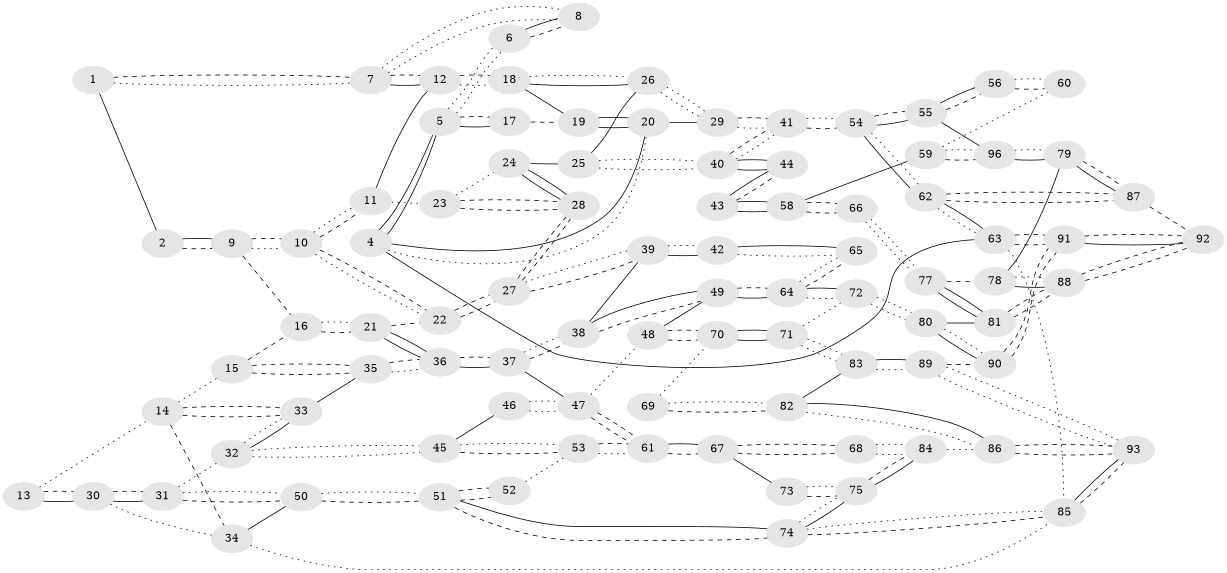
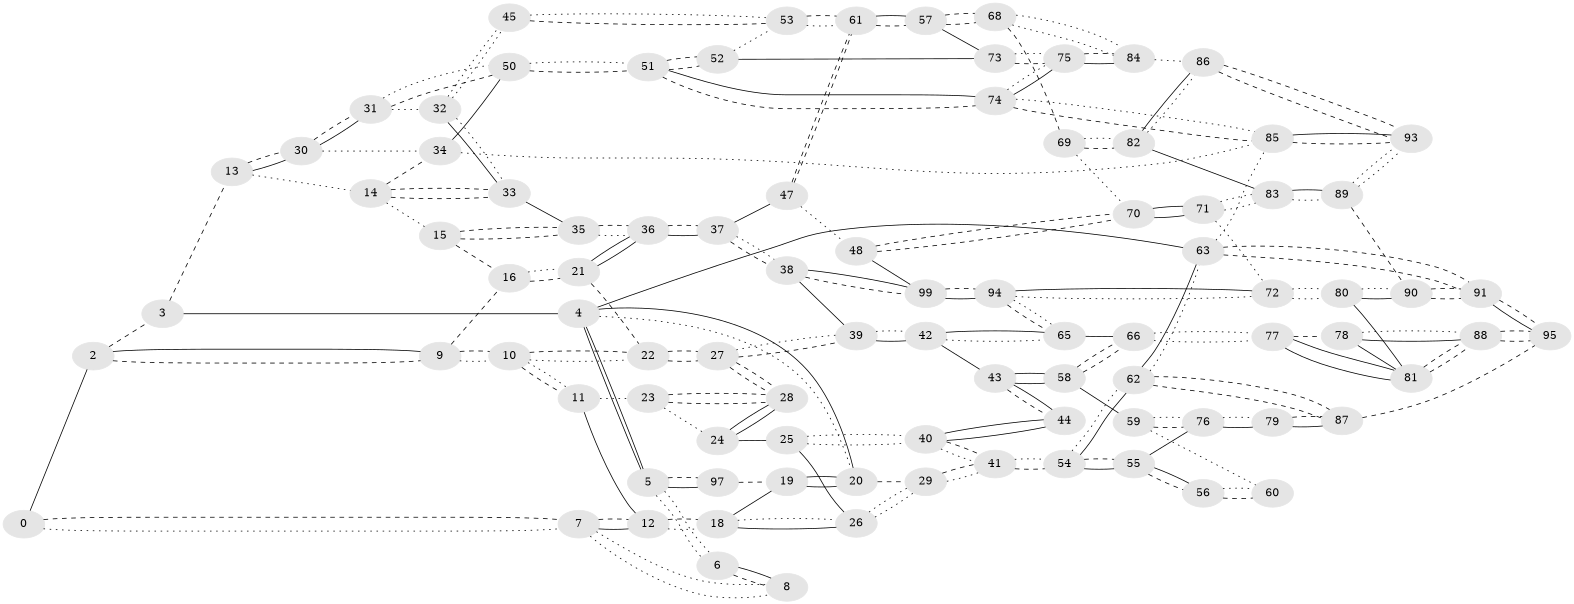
edge "73" -- "52": added
node "1": label "1" -> "0"
edge "68" -- "69": added
node "17": label "17" -> "97"
edge "20" -- "29": style solid -> dashed
node "96": label "96" -> "76"
edge "79" -- "78": now "81" -- "78"
node "92": label "92" -> "95"
node "49": label "49" -> "99"
node "64": label "64" -> "94"
node "3": added
edge "65" -- "66": added
edge "42" -- "43": added
node "46": removed
node "67": label "67" -> "57"
